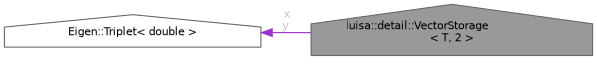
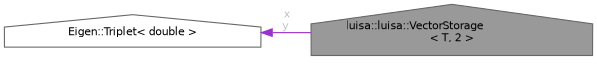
node "luisa::detail::VectorStorage < T, 2 >": label "luisa::detail::VectorStorage < T, 2 >" -> "luisa::luisa::VectorStorage < T, 2 >"
